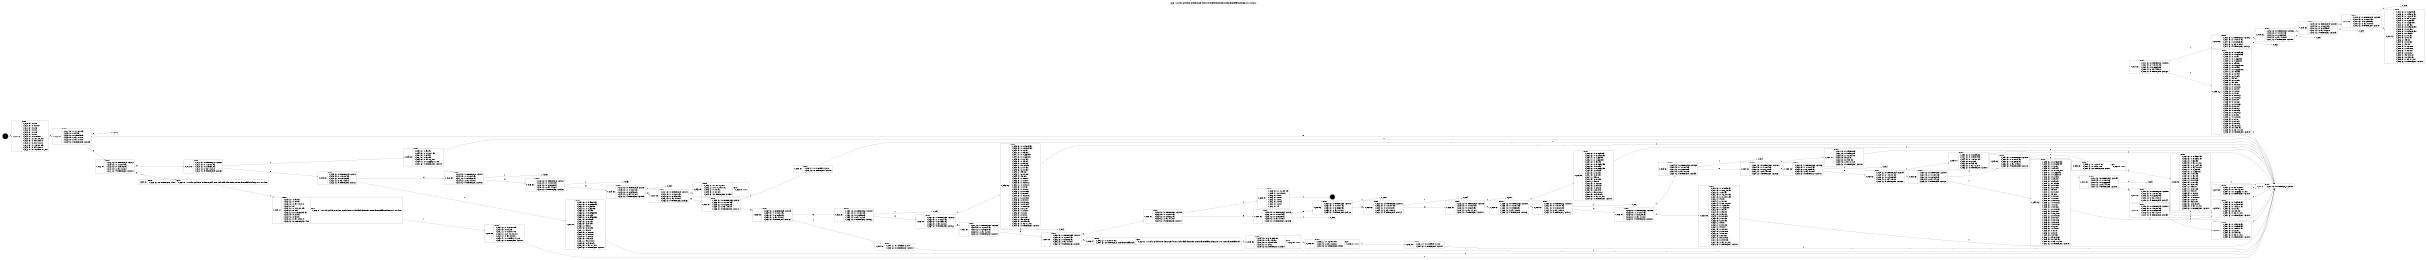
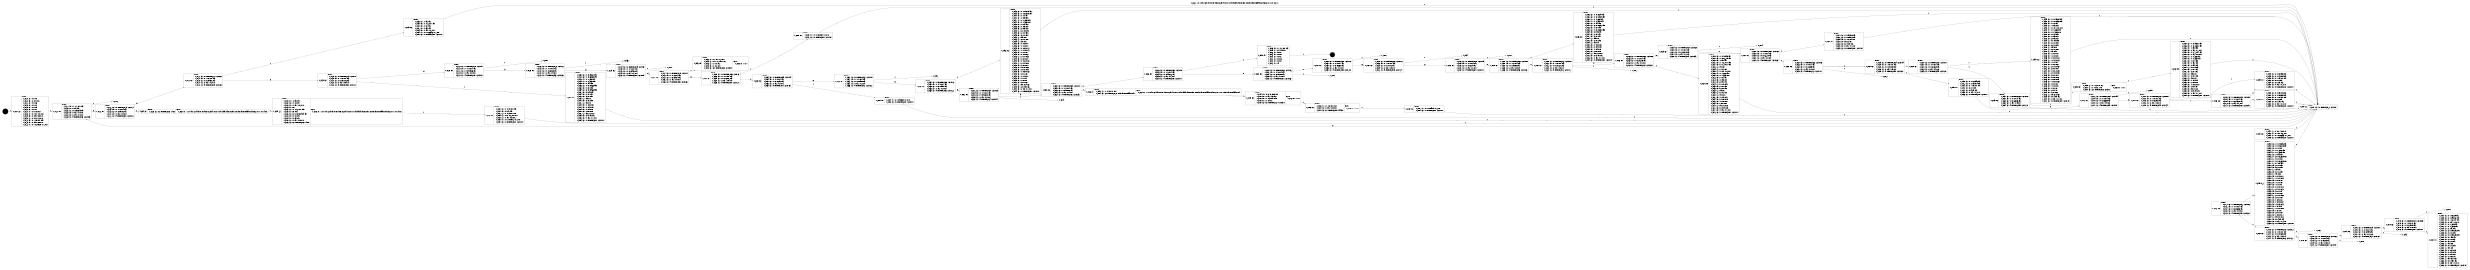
edge "0x40171d [25]" -> "0x401808 [27]": now "0x40171d [25]" -> "0x401736 [25]"
